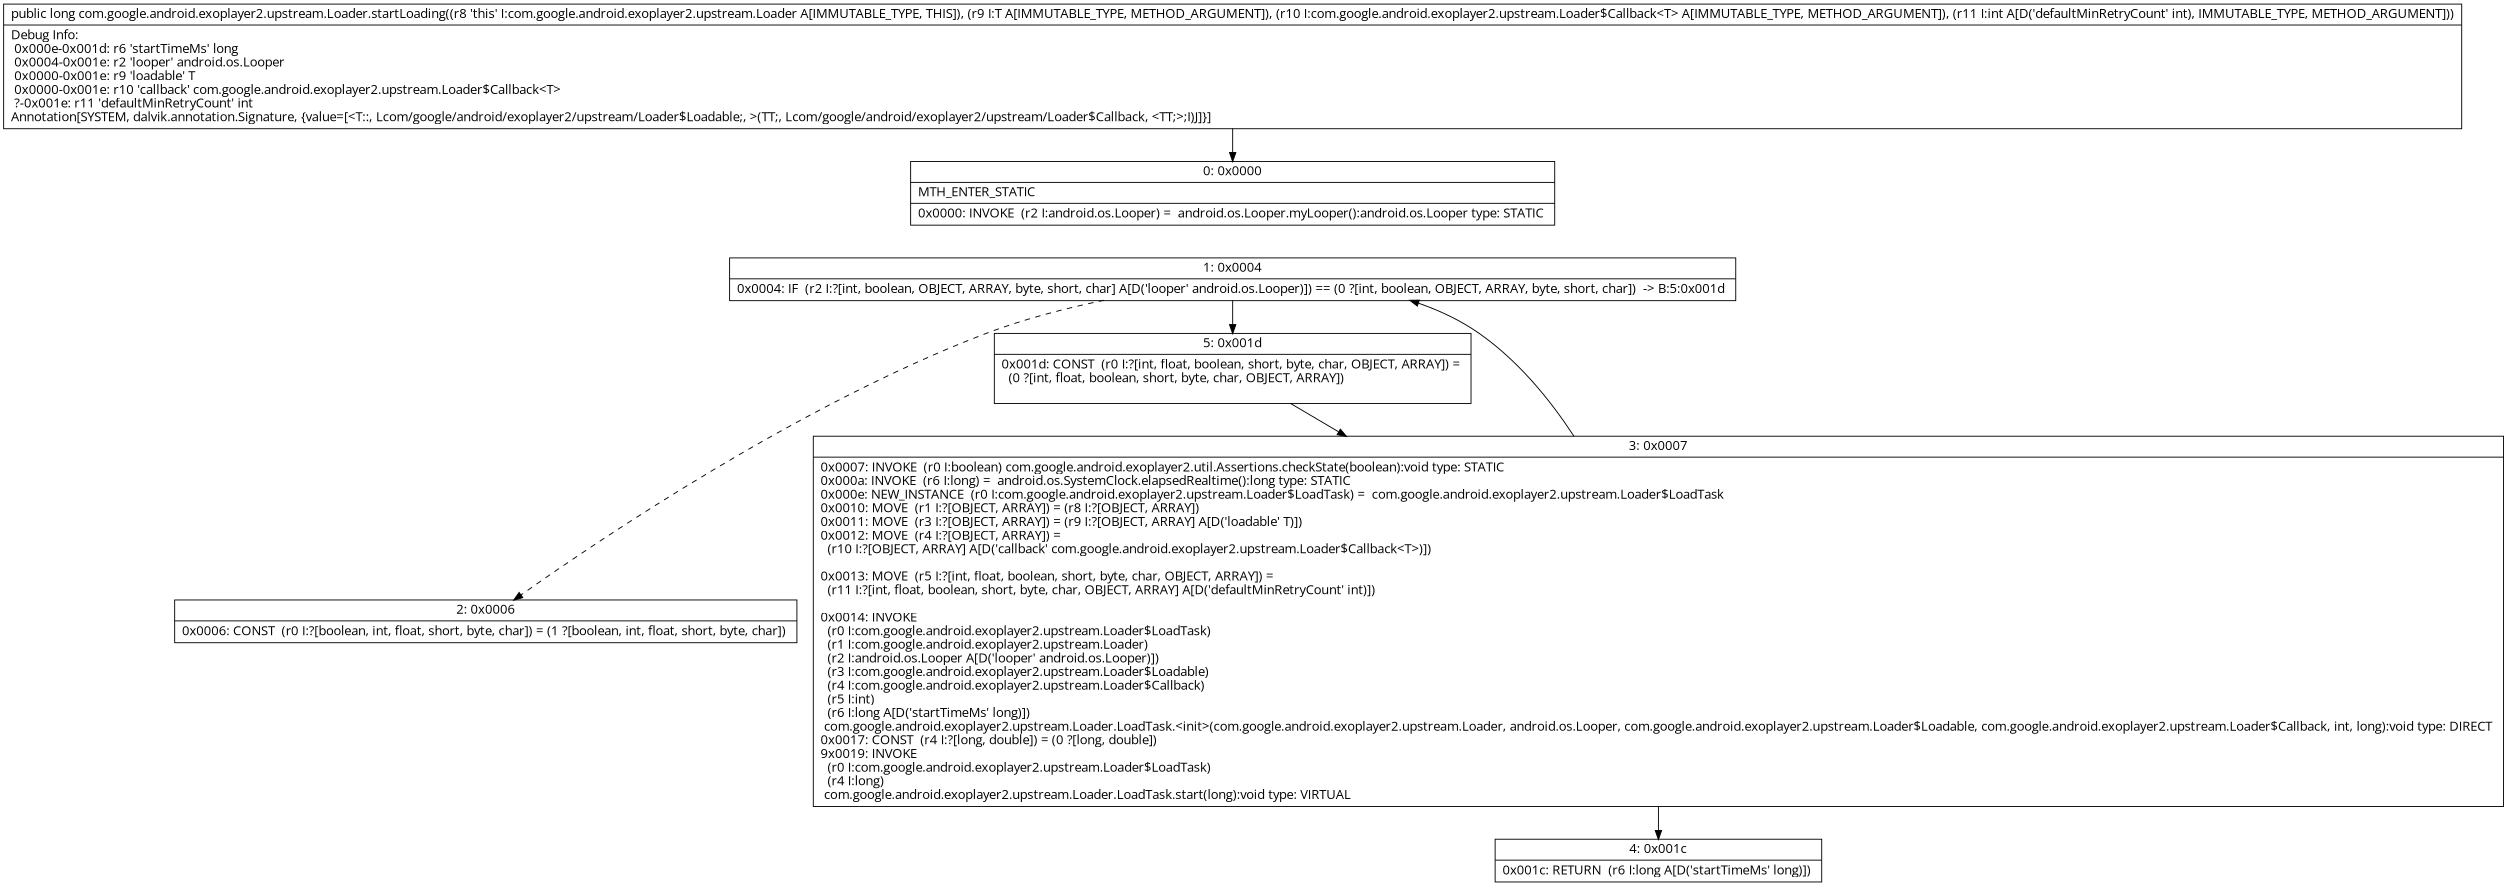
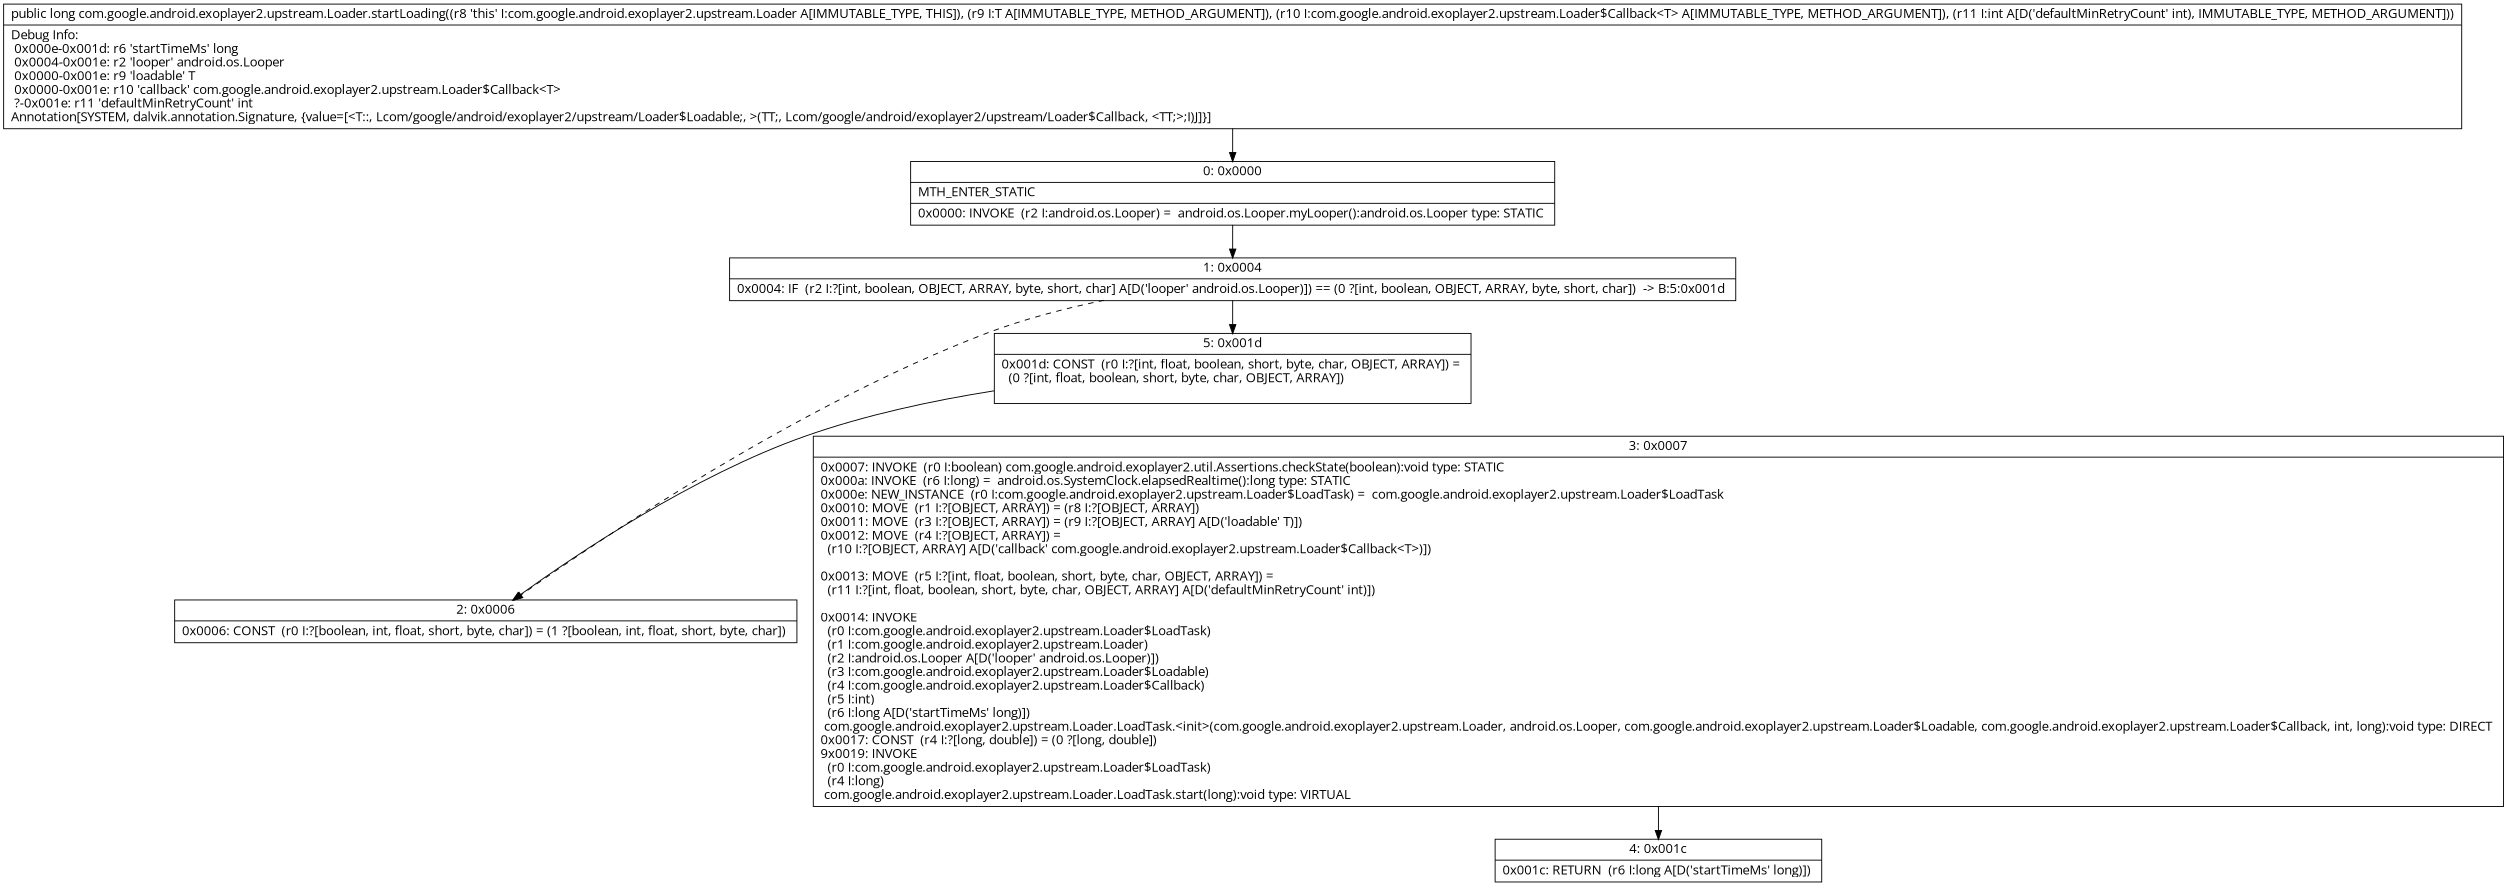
edge "3: 0x0007" -> "1: 0x0004": now "0: 0x0000" -> "1: 0x0004"
edge "5: 0x001d" -> "3: 0x0007": now "5: 0x001d" -> "2: 0x0006"
